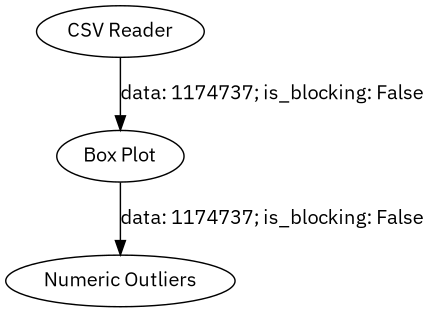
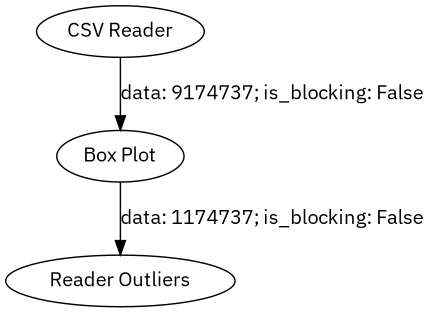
edge "CSV Reader" -> "Box Plot": label "data: 1174737; is_blocking: False" -> "data: 9174737; is_blocking: False"
node "Numeric Outliers": label "Numeric Outliers" -> "Reader Outliers"
